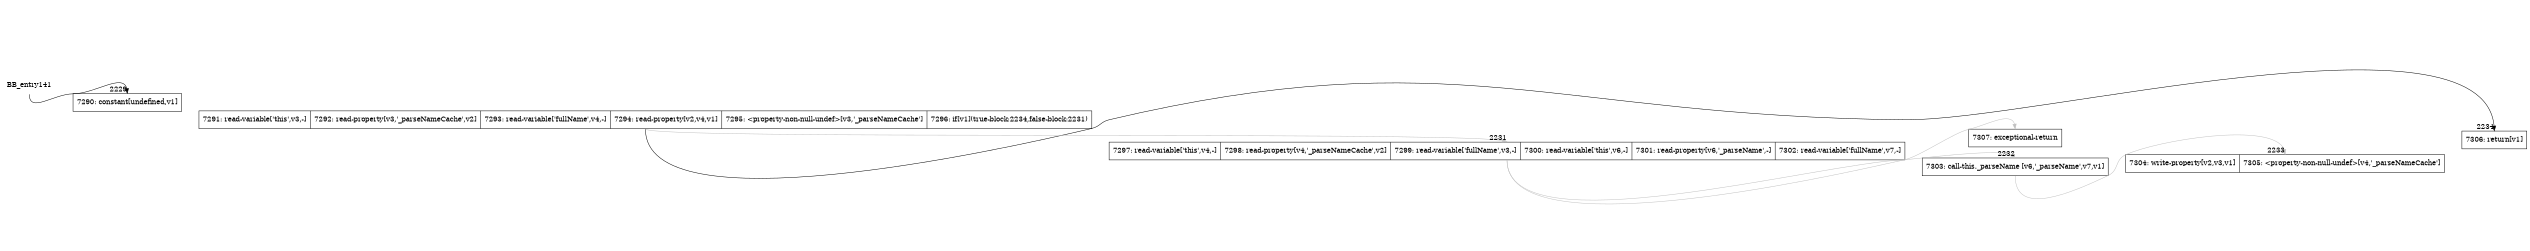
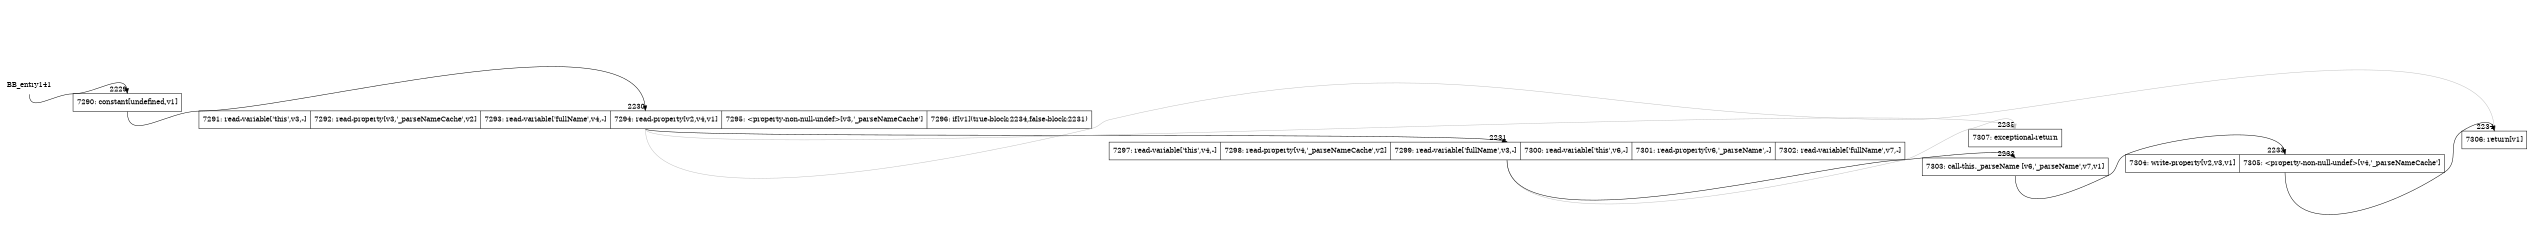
edge "7290: constant[undefined,v1]" -> "7291: read-variable['this',v3,-]": added
edge "7291: read-variable['this',v3,-]" -> "7306: return[v1]": color black -> gray
edge "7291: read-variable['this',v3,-]" -> "7307: exceptional-return": added
edge "7291: read-variable['this',v3,-]" -> "7297: read-variable['this',v4,-]": color gray -> black
edge "7303: call-this._parseName [v6,'_parseName',v7,v1]" -> "7304: write-property[v2,v3,v1]": color gray -> black
edge "7297: read-variable['this',v4,-]" -> "7303: call-this._parseName [v6,'_parseName',v7,v1]": color gray -> black
edge "7304: write-property[v2,v3,v1]" -> "7306: return[v1]": added
